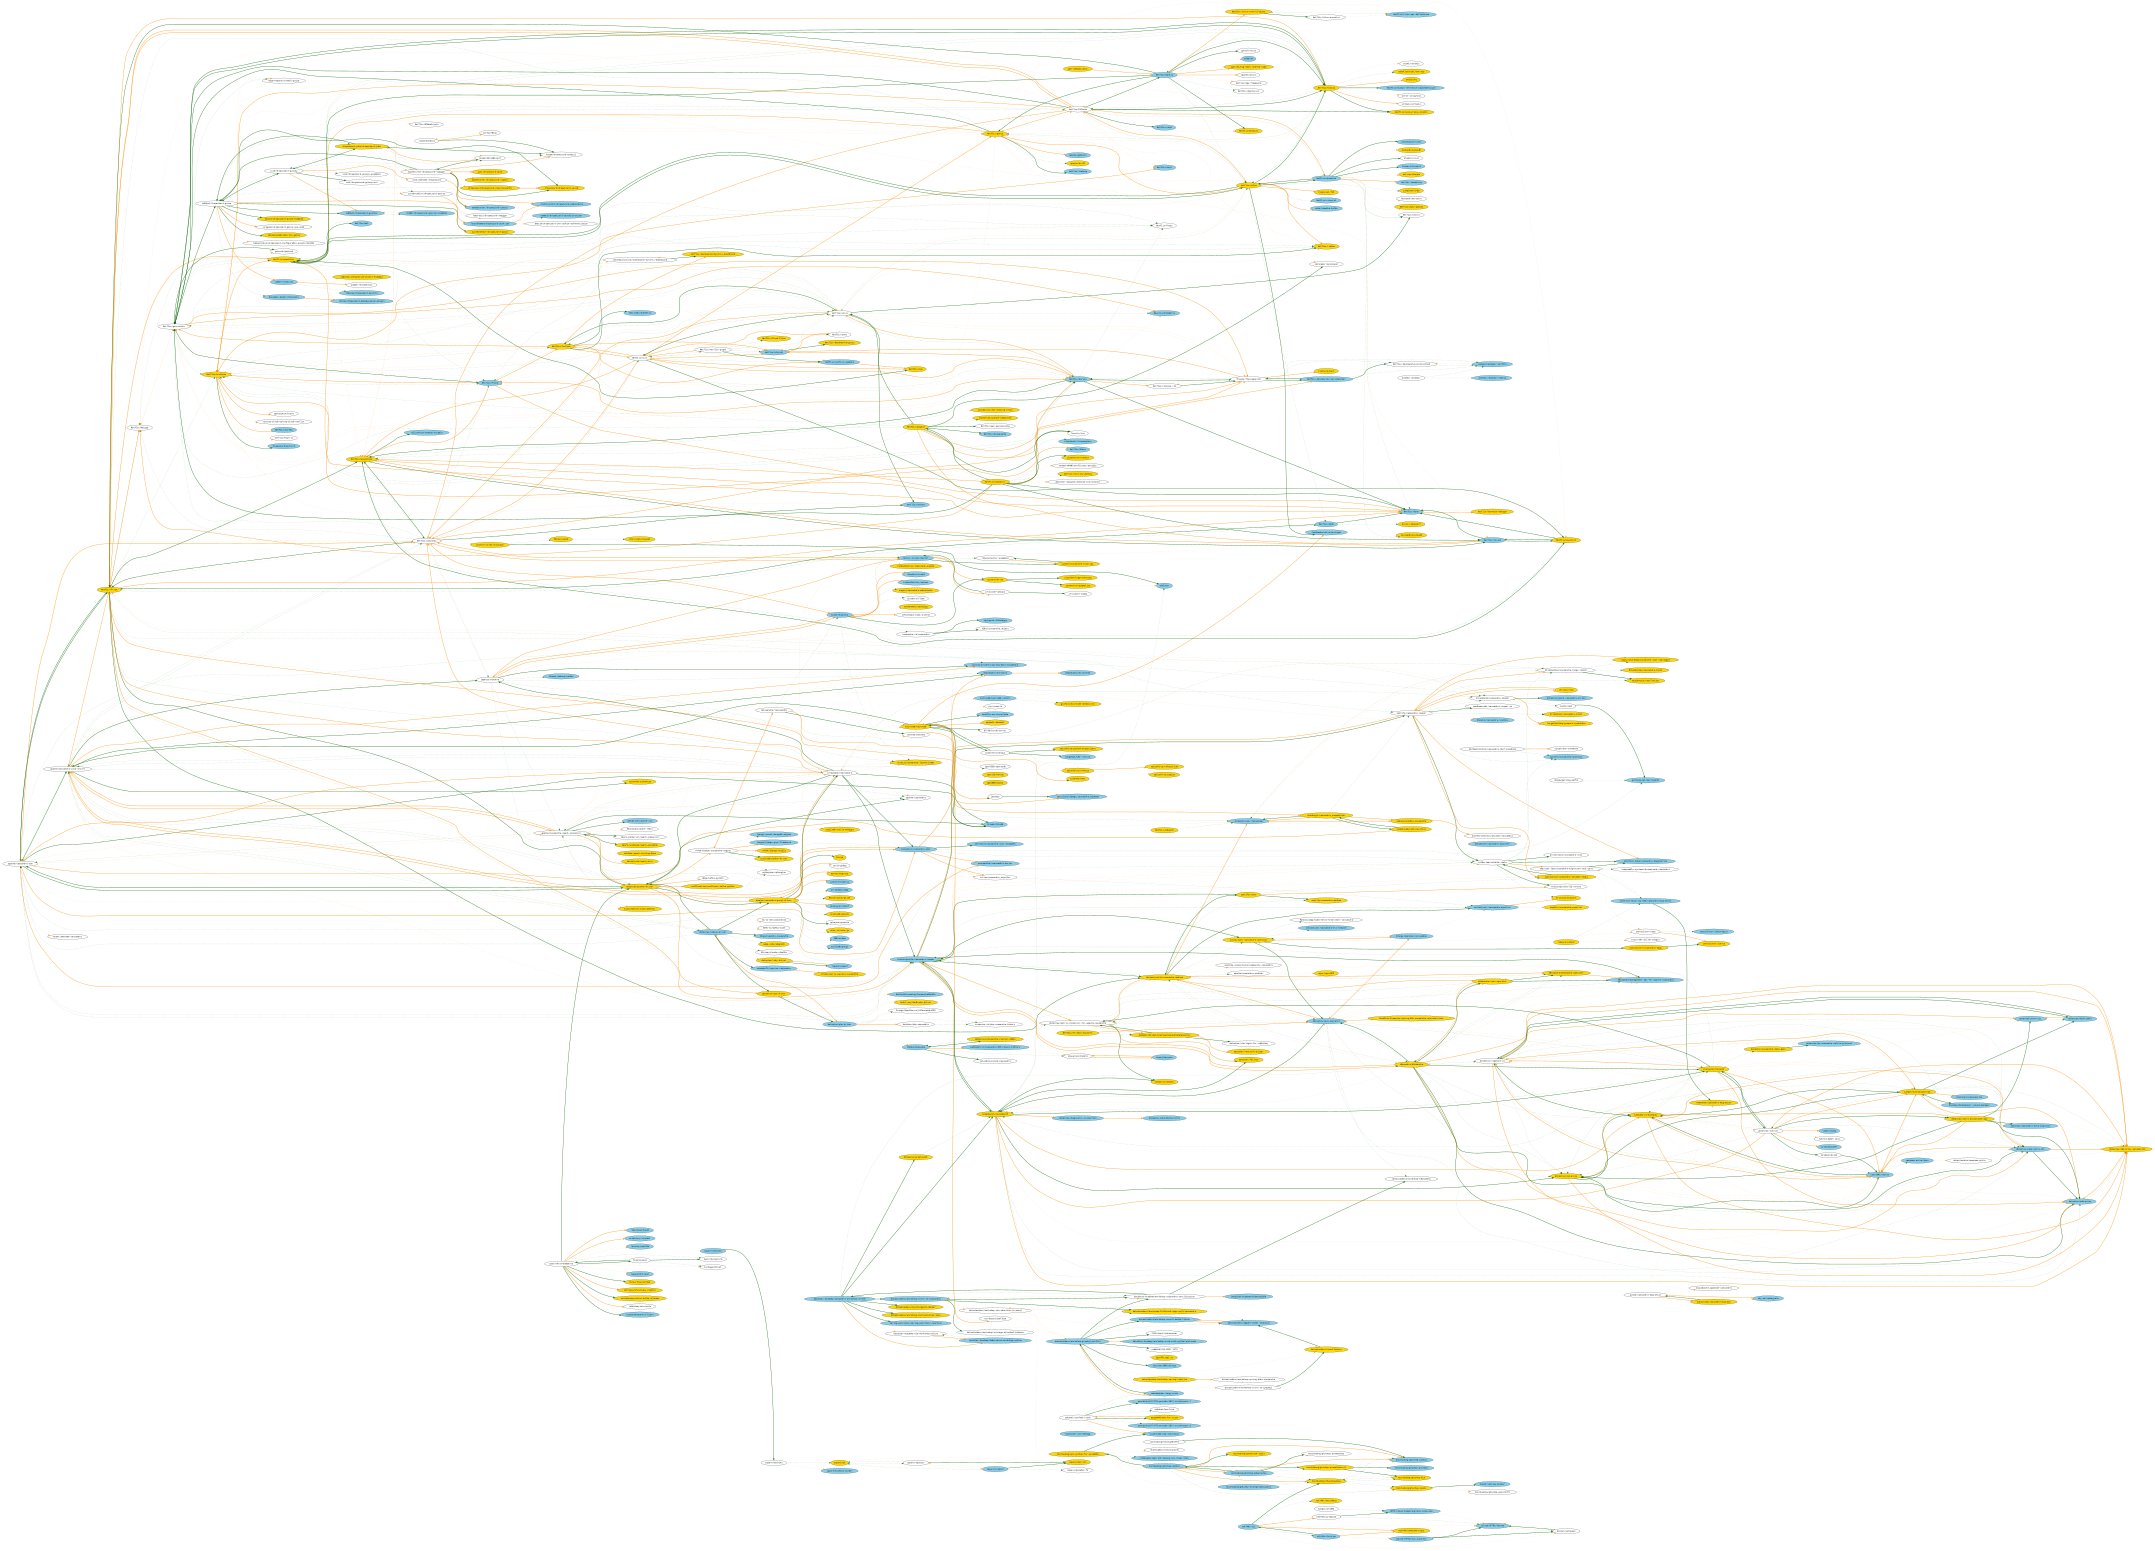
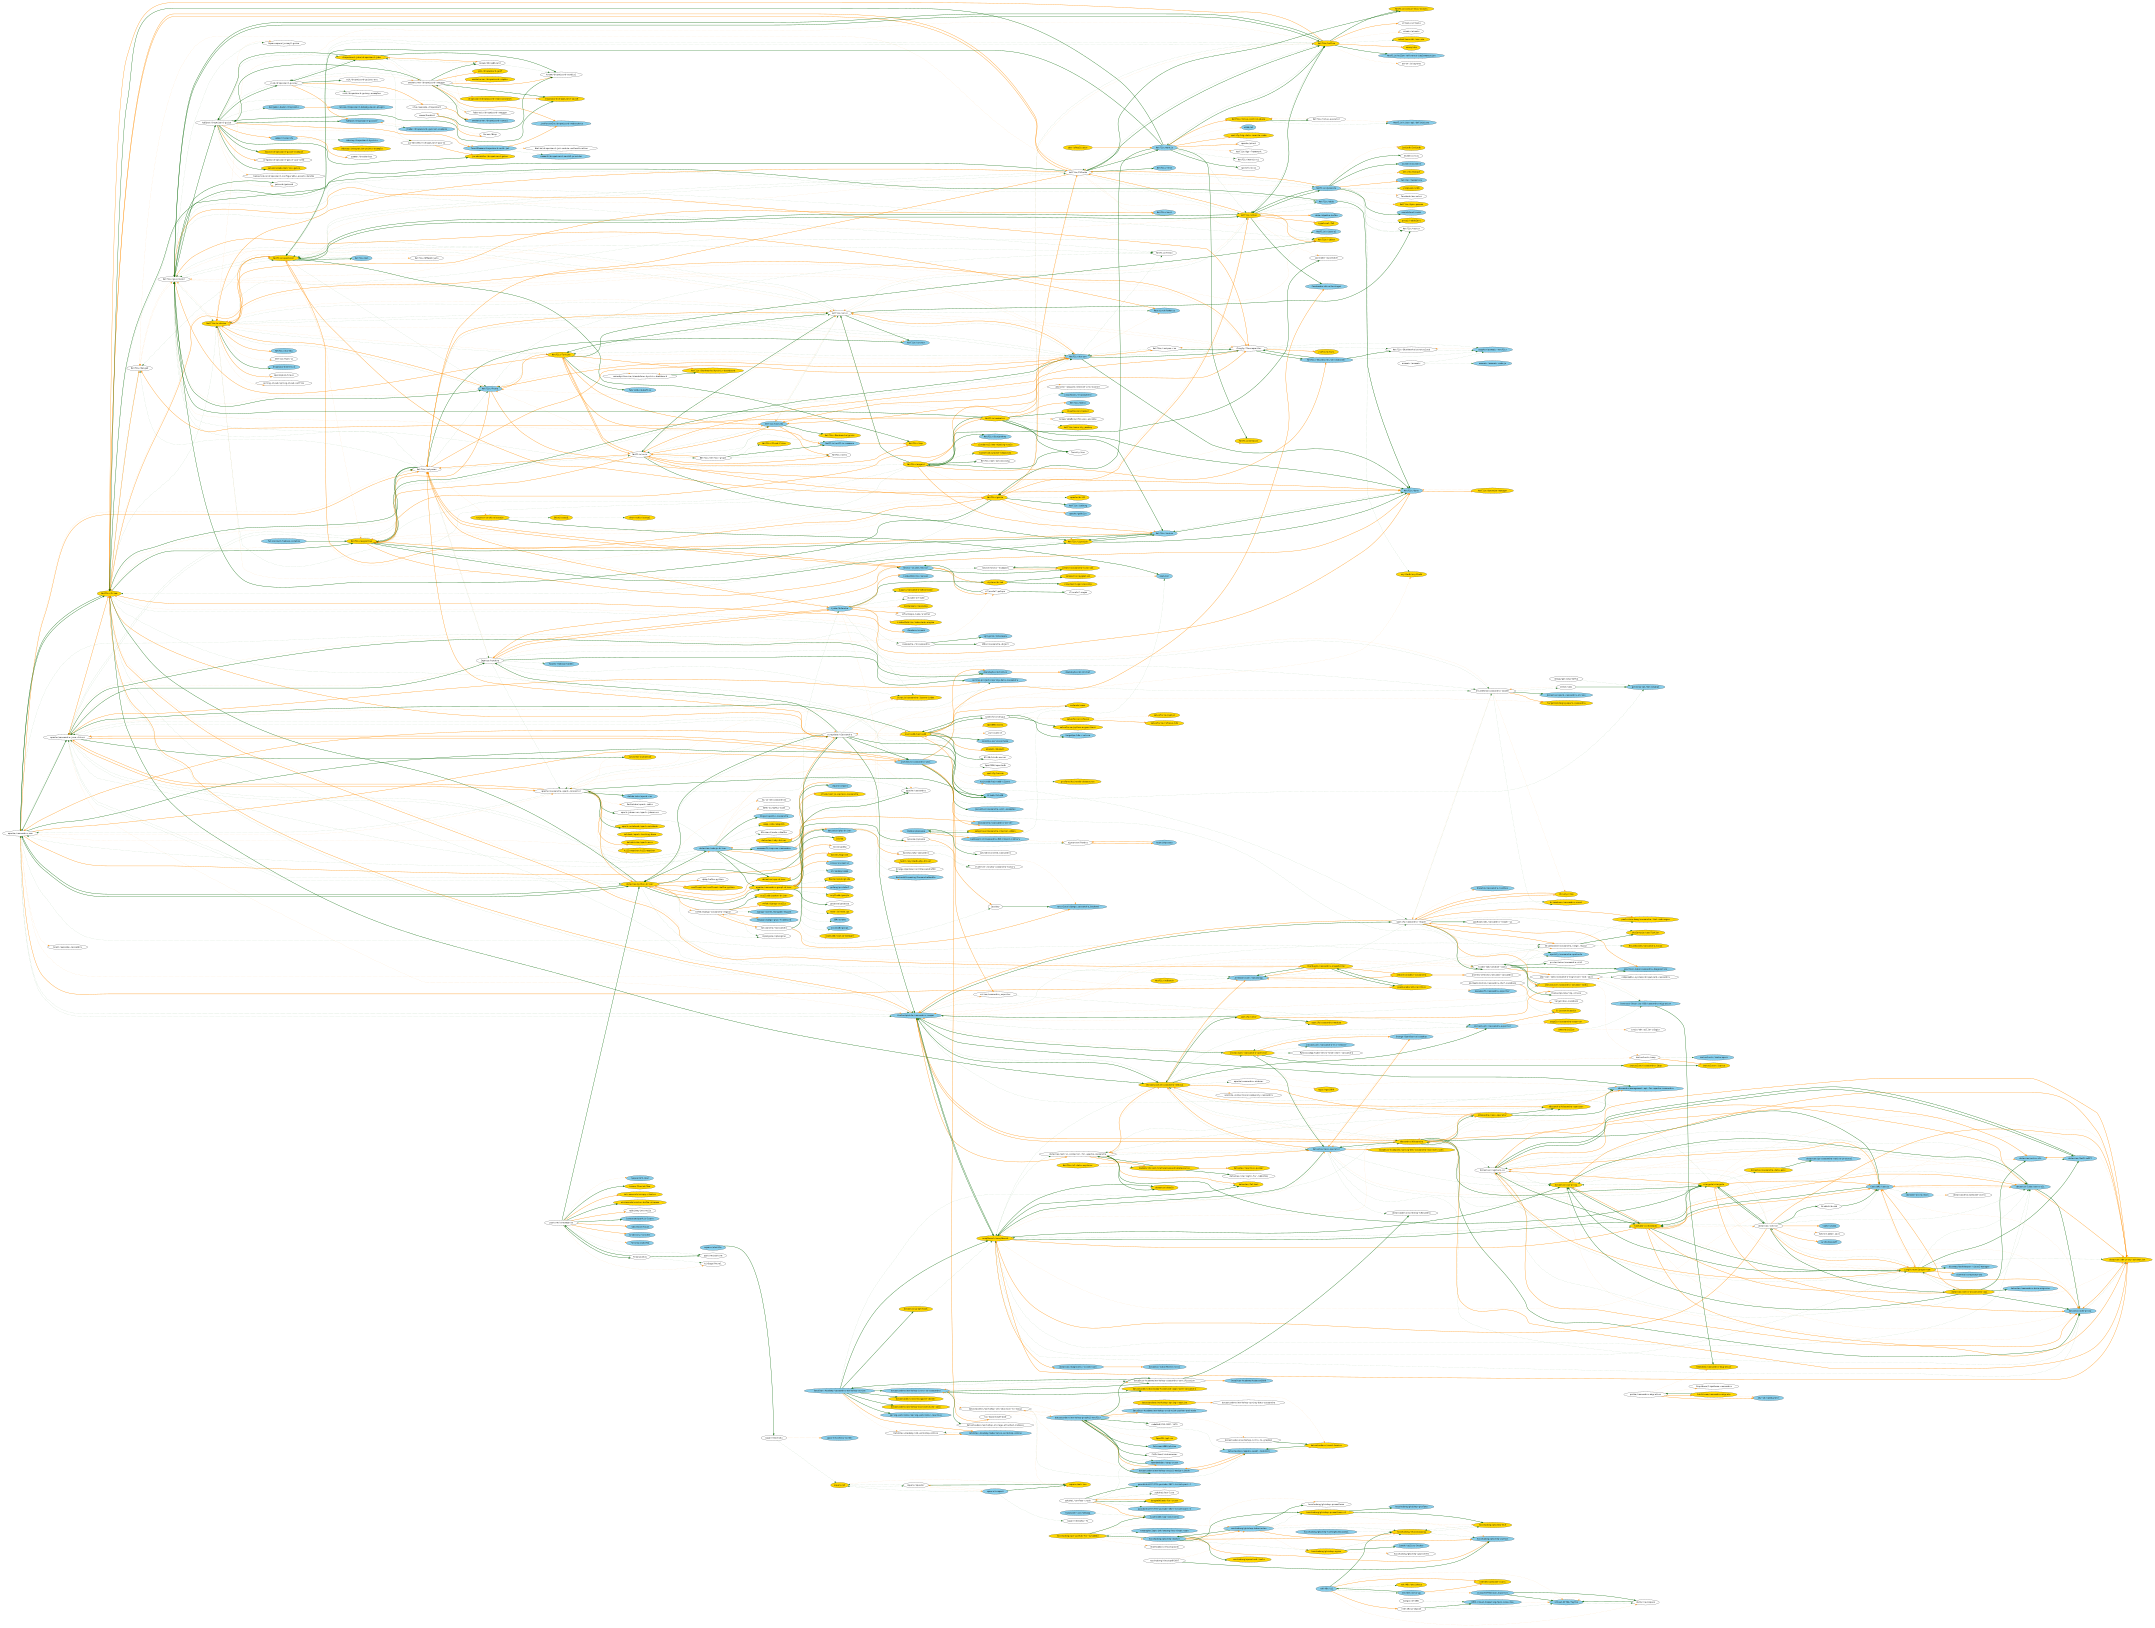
edge "Netflix/aegisthus" -> "fullcontact/hadoop-sstable": reversed
edge "hocchudong/thuoclaoping" -> "hocchudong/ghichep-nginx": reversed
